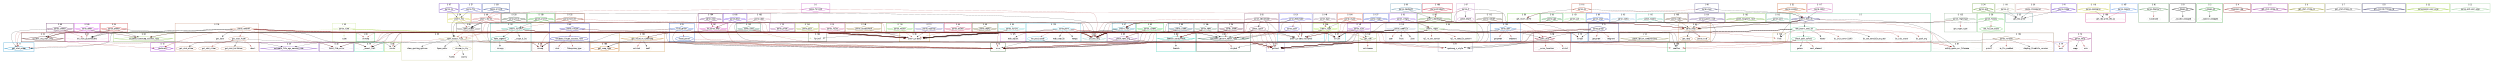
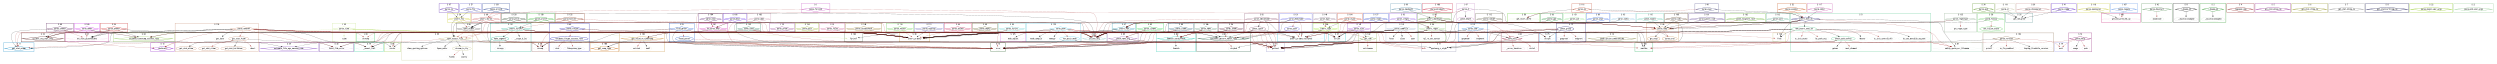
node "rpl_re_compile_pattern": removed
